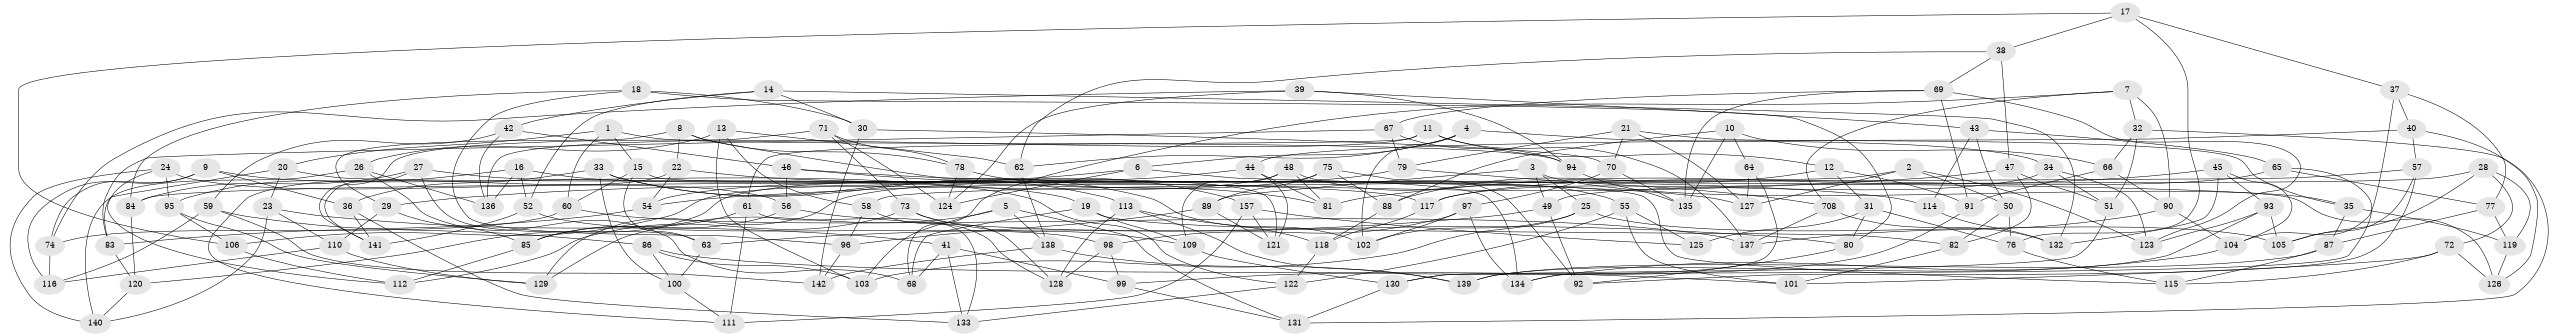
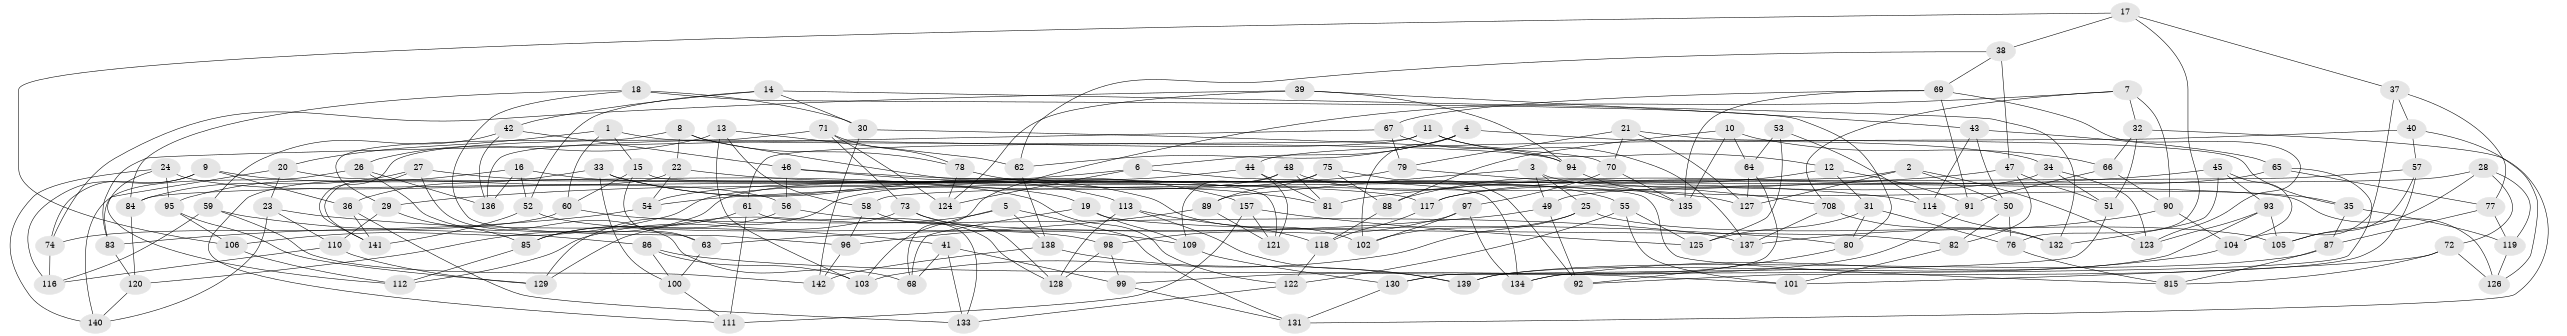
node "53": added
node "115": label "115" -> "815"
